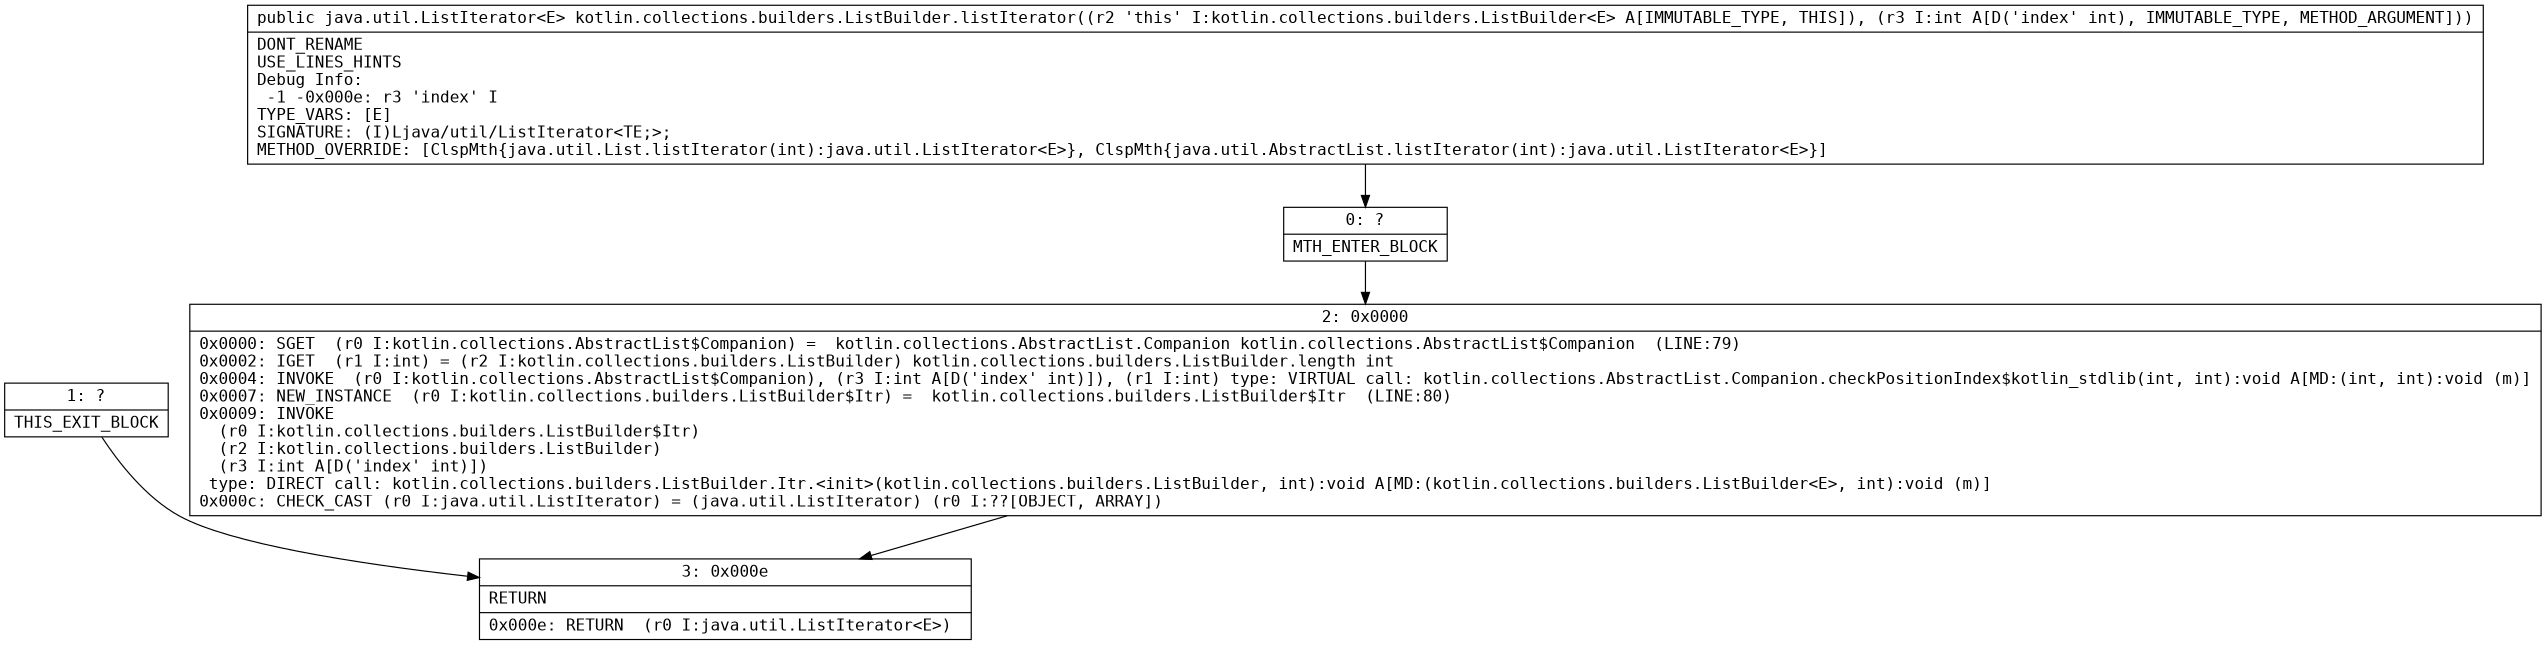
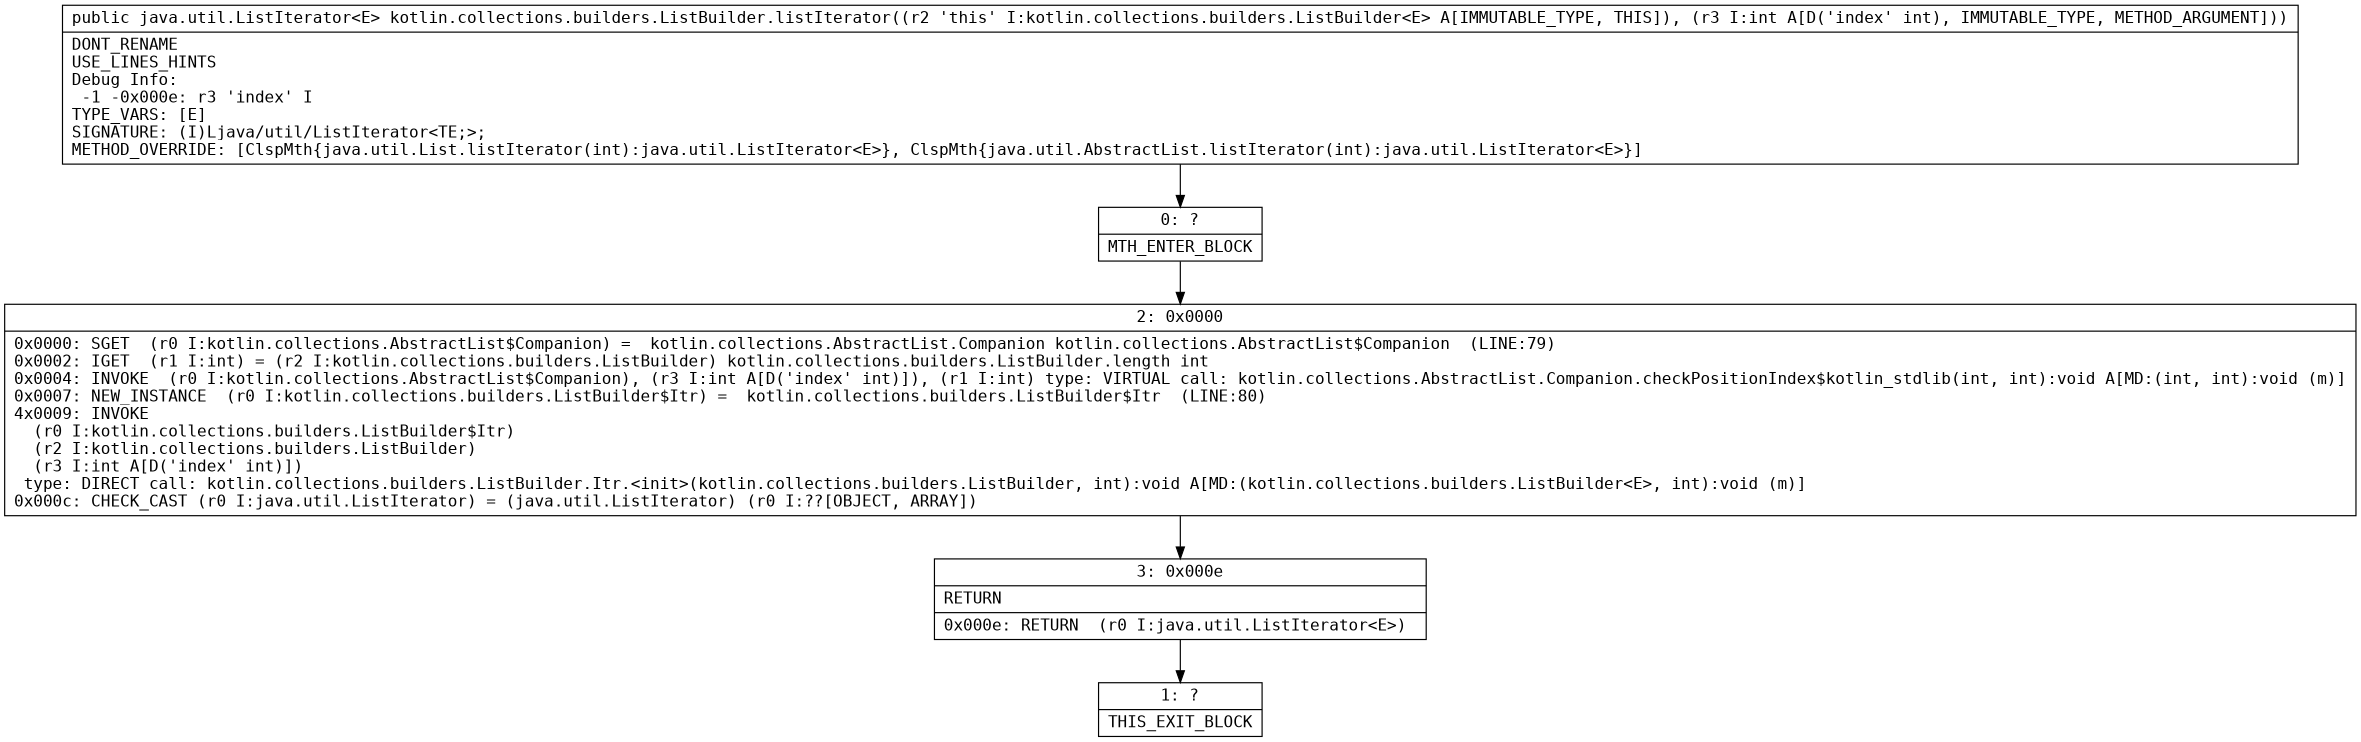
node "2: 0x0000": text "0x0009: INVOKE" -> "4x0009: INVOKE"
edge "1: ?" -> "3: 0x000e": reversed
